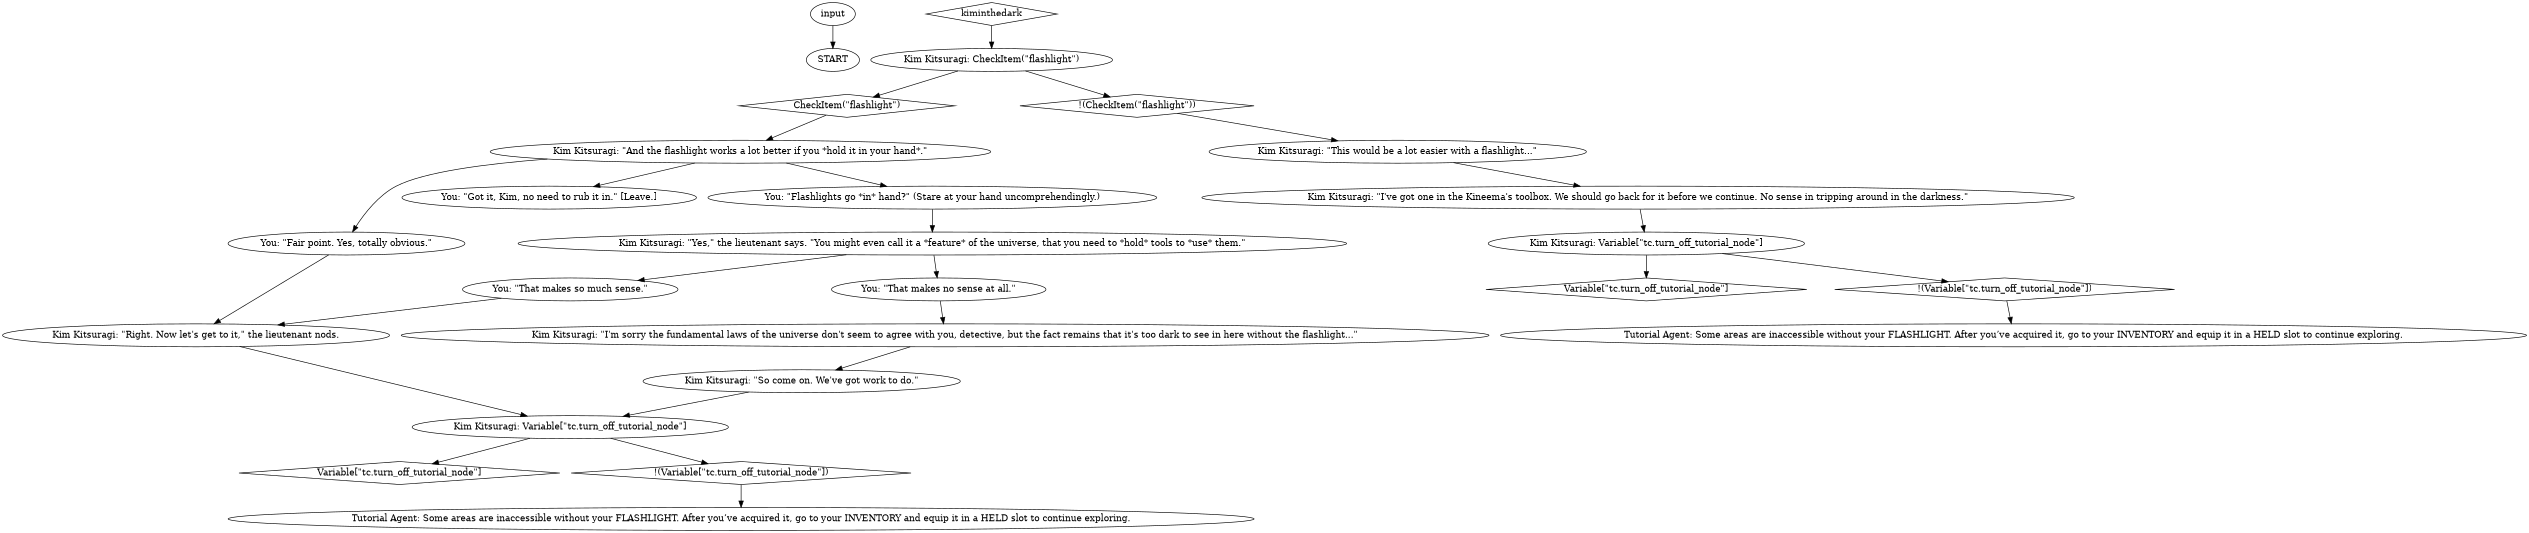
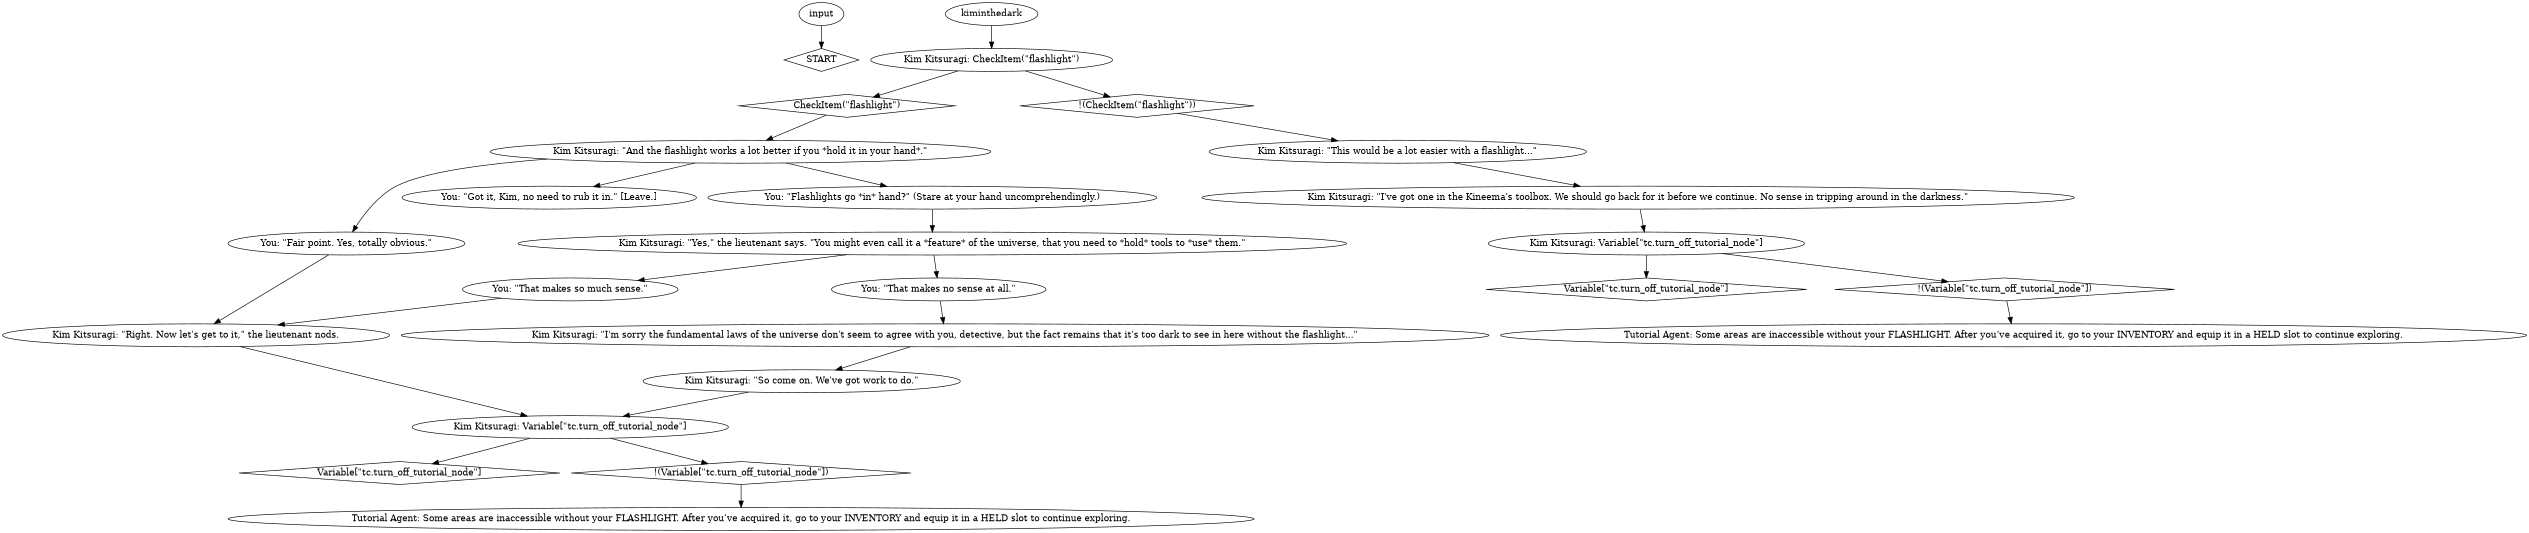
node "kiminthedark": shape diamond -> ellipse
node "START": shape ellipse -> diamond
